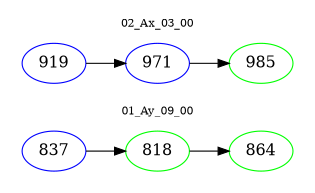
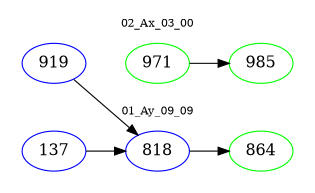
edge "919" -> "971": now "919" -> "818"
node "971": color blue -> green
cluster "01_Ay_09_00": label "01_Ay_09_00" -> "01_Ay_09_09"
node "837": label "837" -> "137"
node "818": color green -> blue
